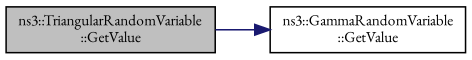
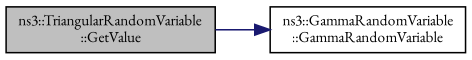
node "ns3::GammaRandomVariable ::GetValue": label "ns3::GammaRandomVariable ::GetValue" -> "ns3::GammaRandomVariable ::GammaRandomVariable"
